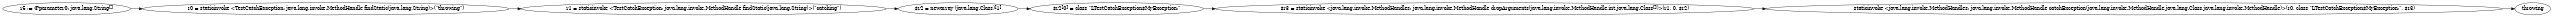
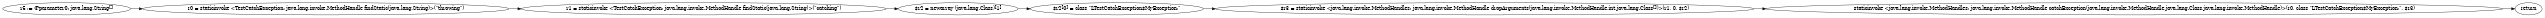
node "throwing": label "throwing" -> "return"
